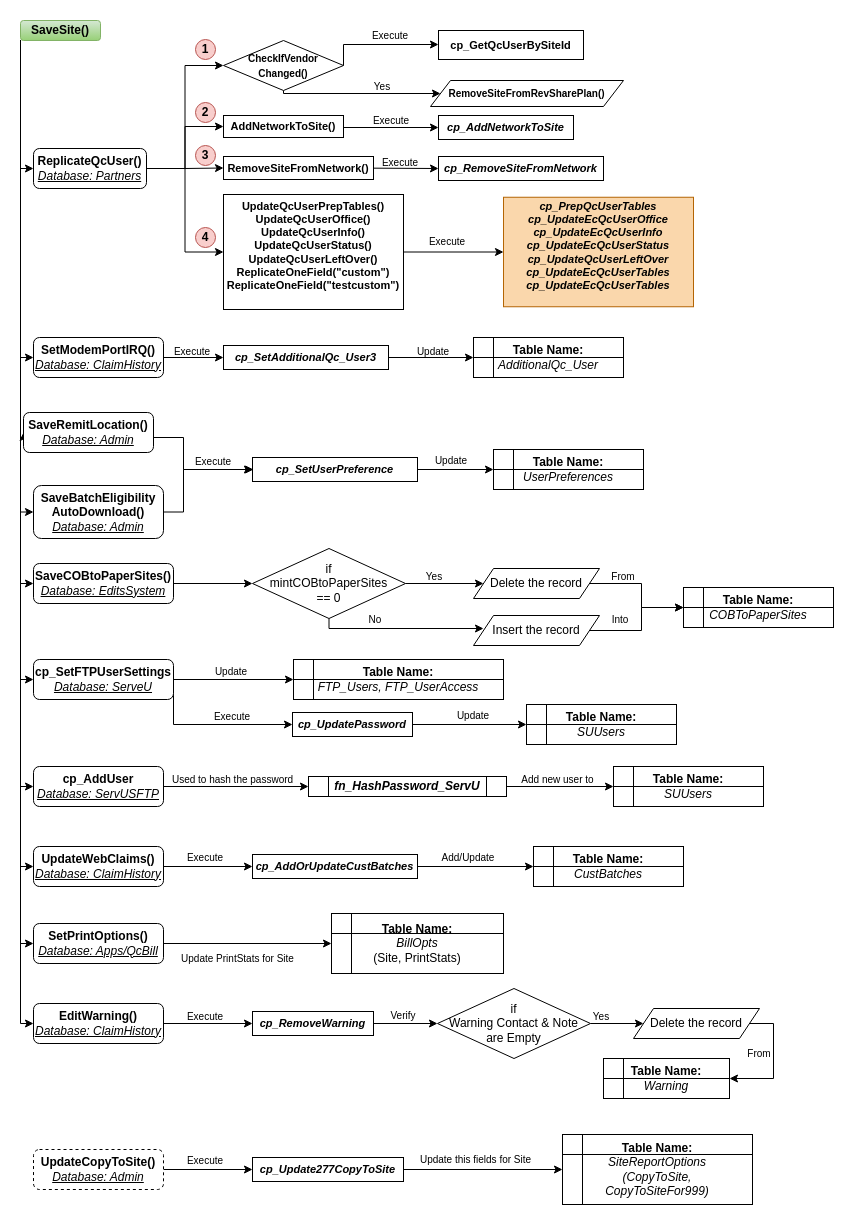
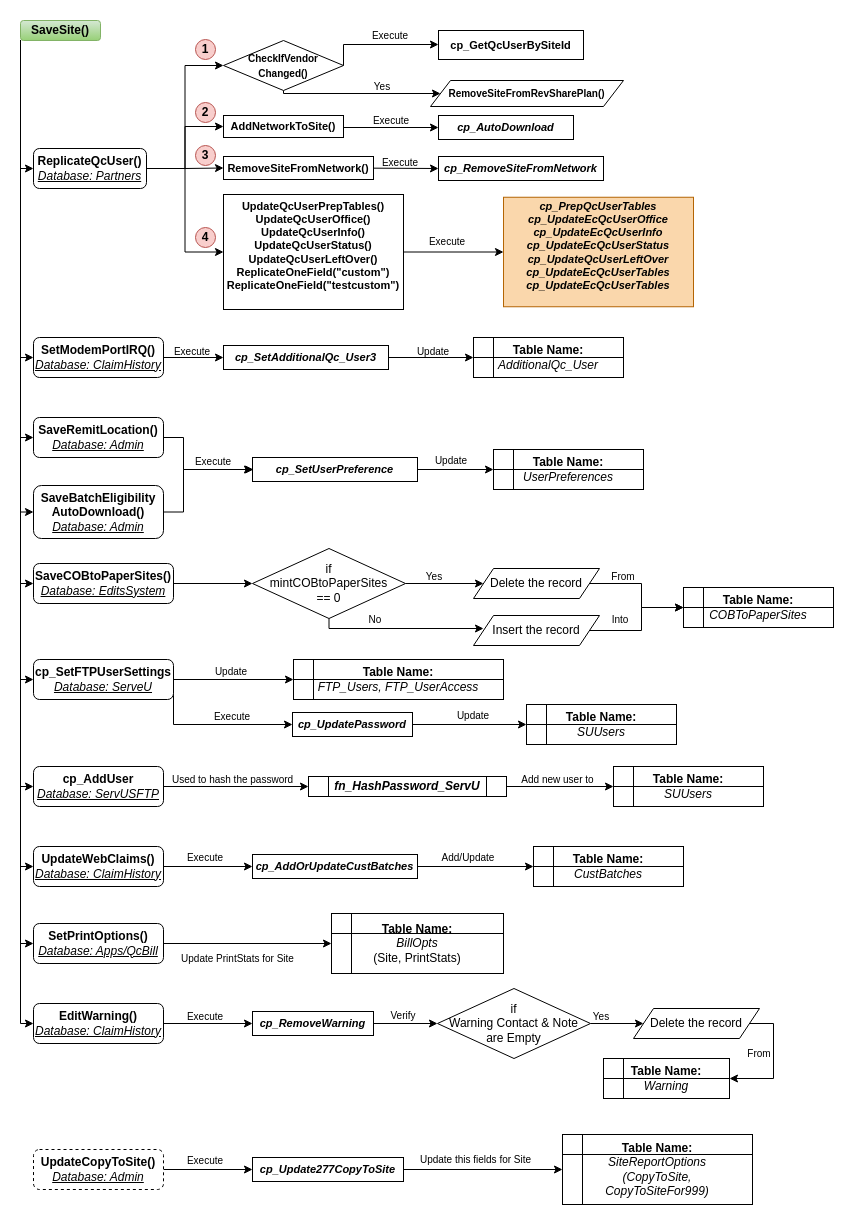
node "cp_AddNetworkToSite": label "cp_AddNetworkToSite" -> "cp_AutoDownload"
node "SaveRemitLocation() Database: Admin": moved (89, 433) -> (99, 438)
